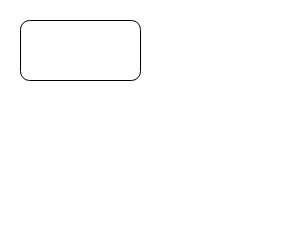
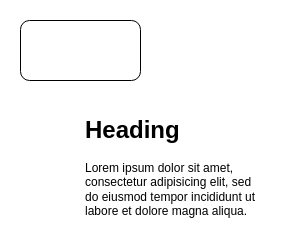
node "HeadingLorem ipsum dolor sit amet, consectetur adipisicing elit, sed do eiusmod tempor incididunt ut labore et dolore magna aliqua.": added
